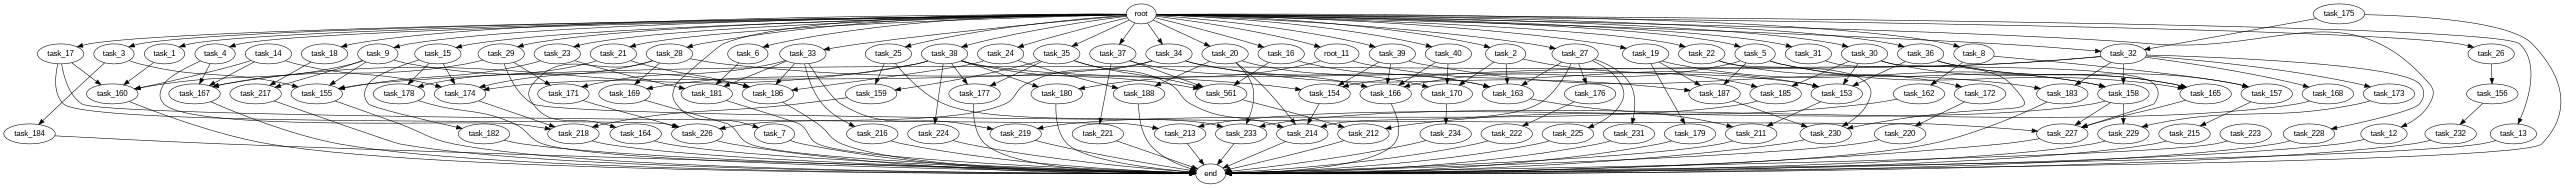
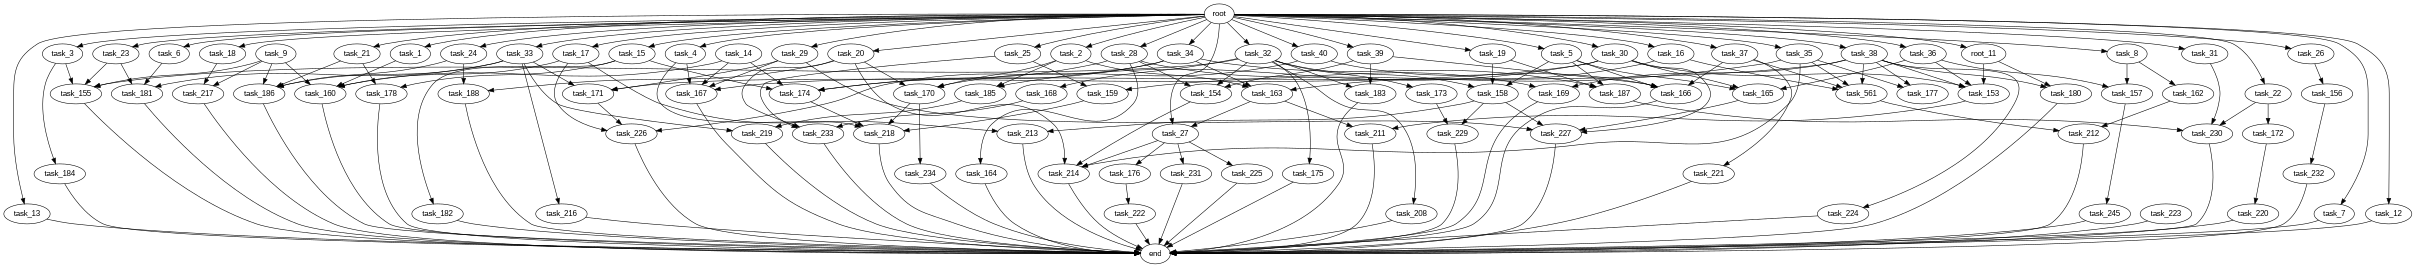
edge "root" -> "task_9": removed
edge "task_175" -> "task_32": reversed
edge "task_27" -> "task_163": reversed
edge "task_30" -> "task_171": added
edge "task_170" -> "task_218": added
node "task_179": removed
node "task_215": label "task_215" -> "task_245"
node "task_228": label "task_228" -> "task_208"
edge "task_177" -> "end": removed
